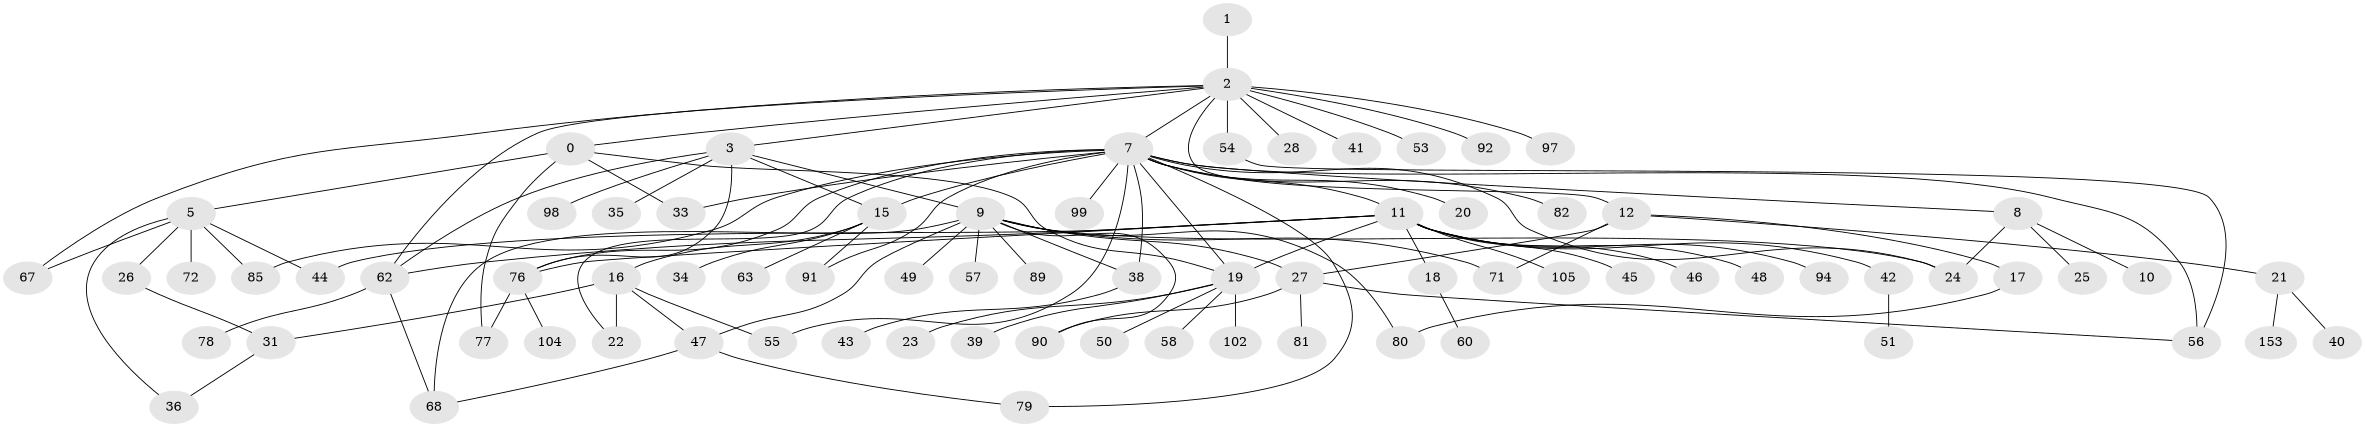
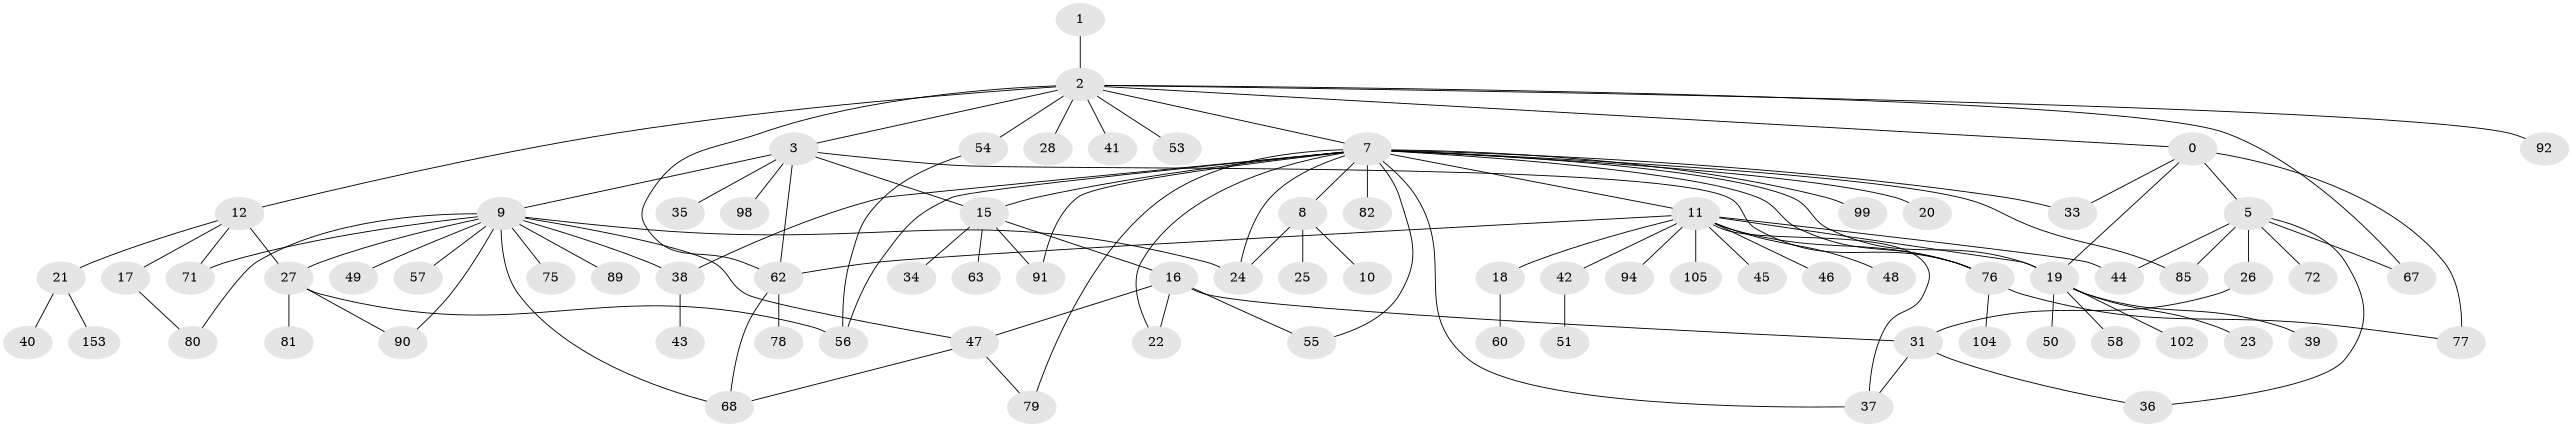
node "97": removed
node "75": added
node "37": added
